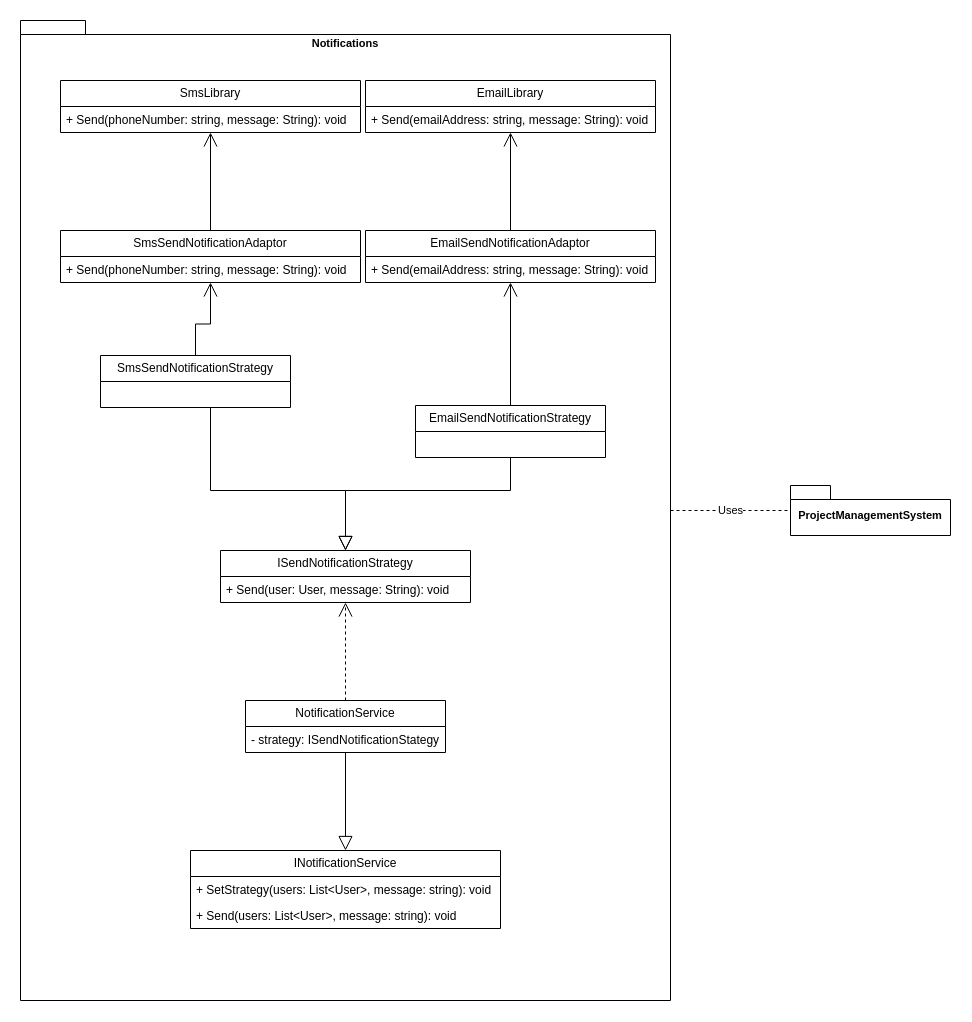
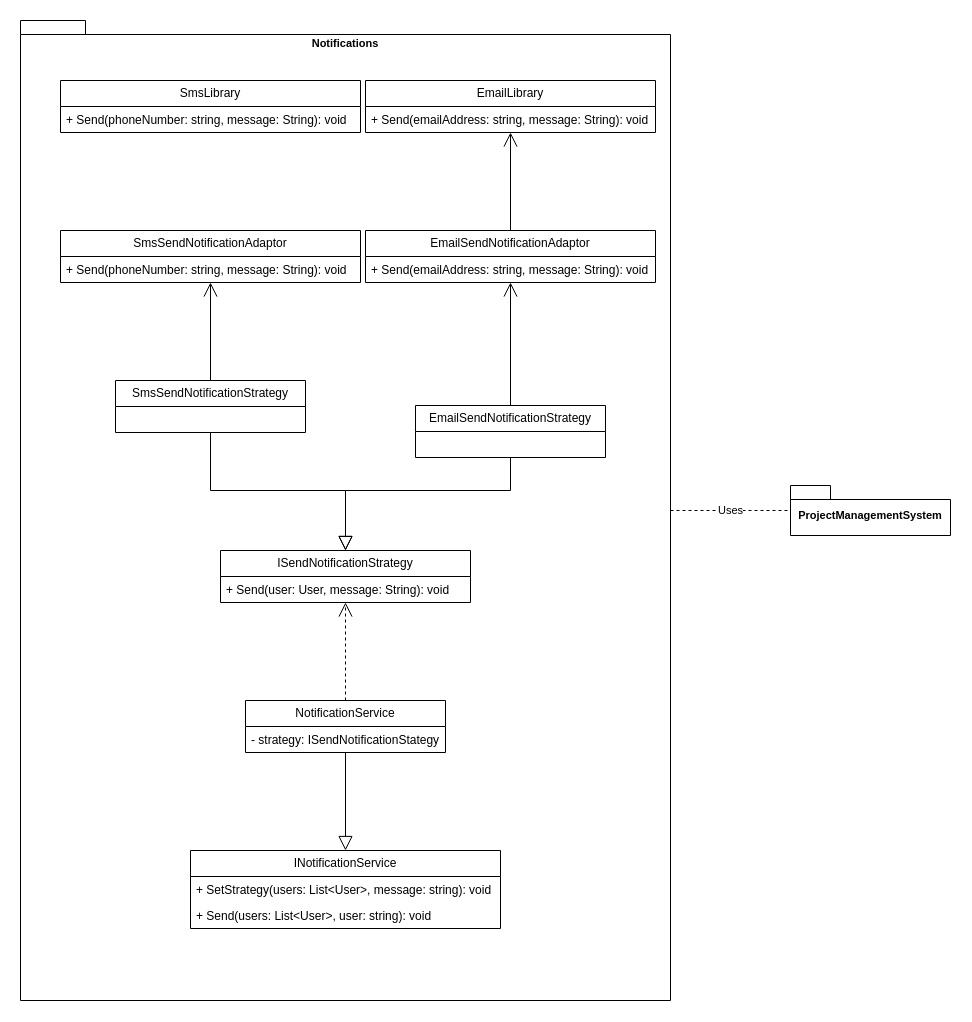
edge "SmsSendNotificationAdaptor" -> "SmsLibrary": removed
node "SmsSendNotificationStrategy": moved (196, 382) -> (211, 407)
node "+ Send(users: List<User>, message: string): void": label "+ Send(users: List<User>, message: string): void" -> "+ Send(users: List<User>, user: string): void"
